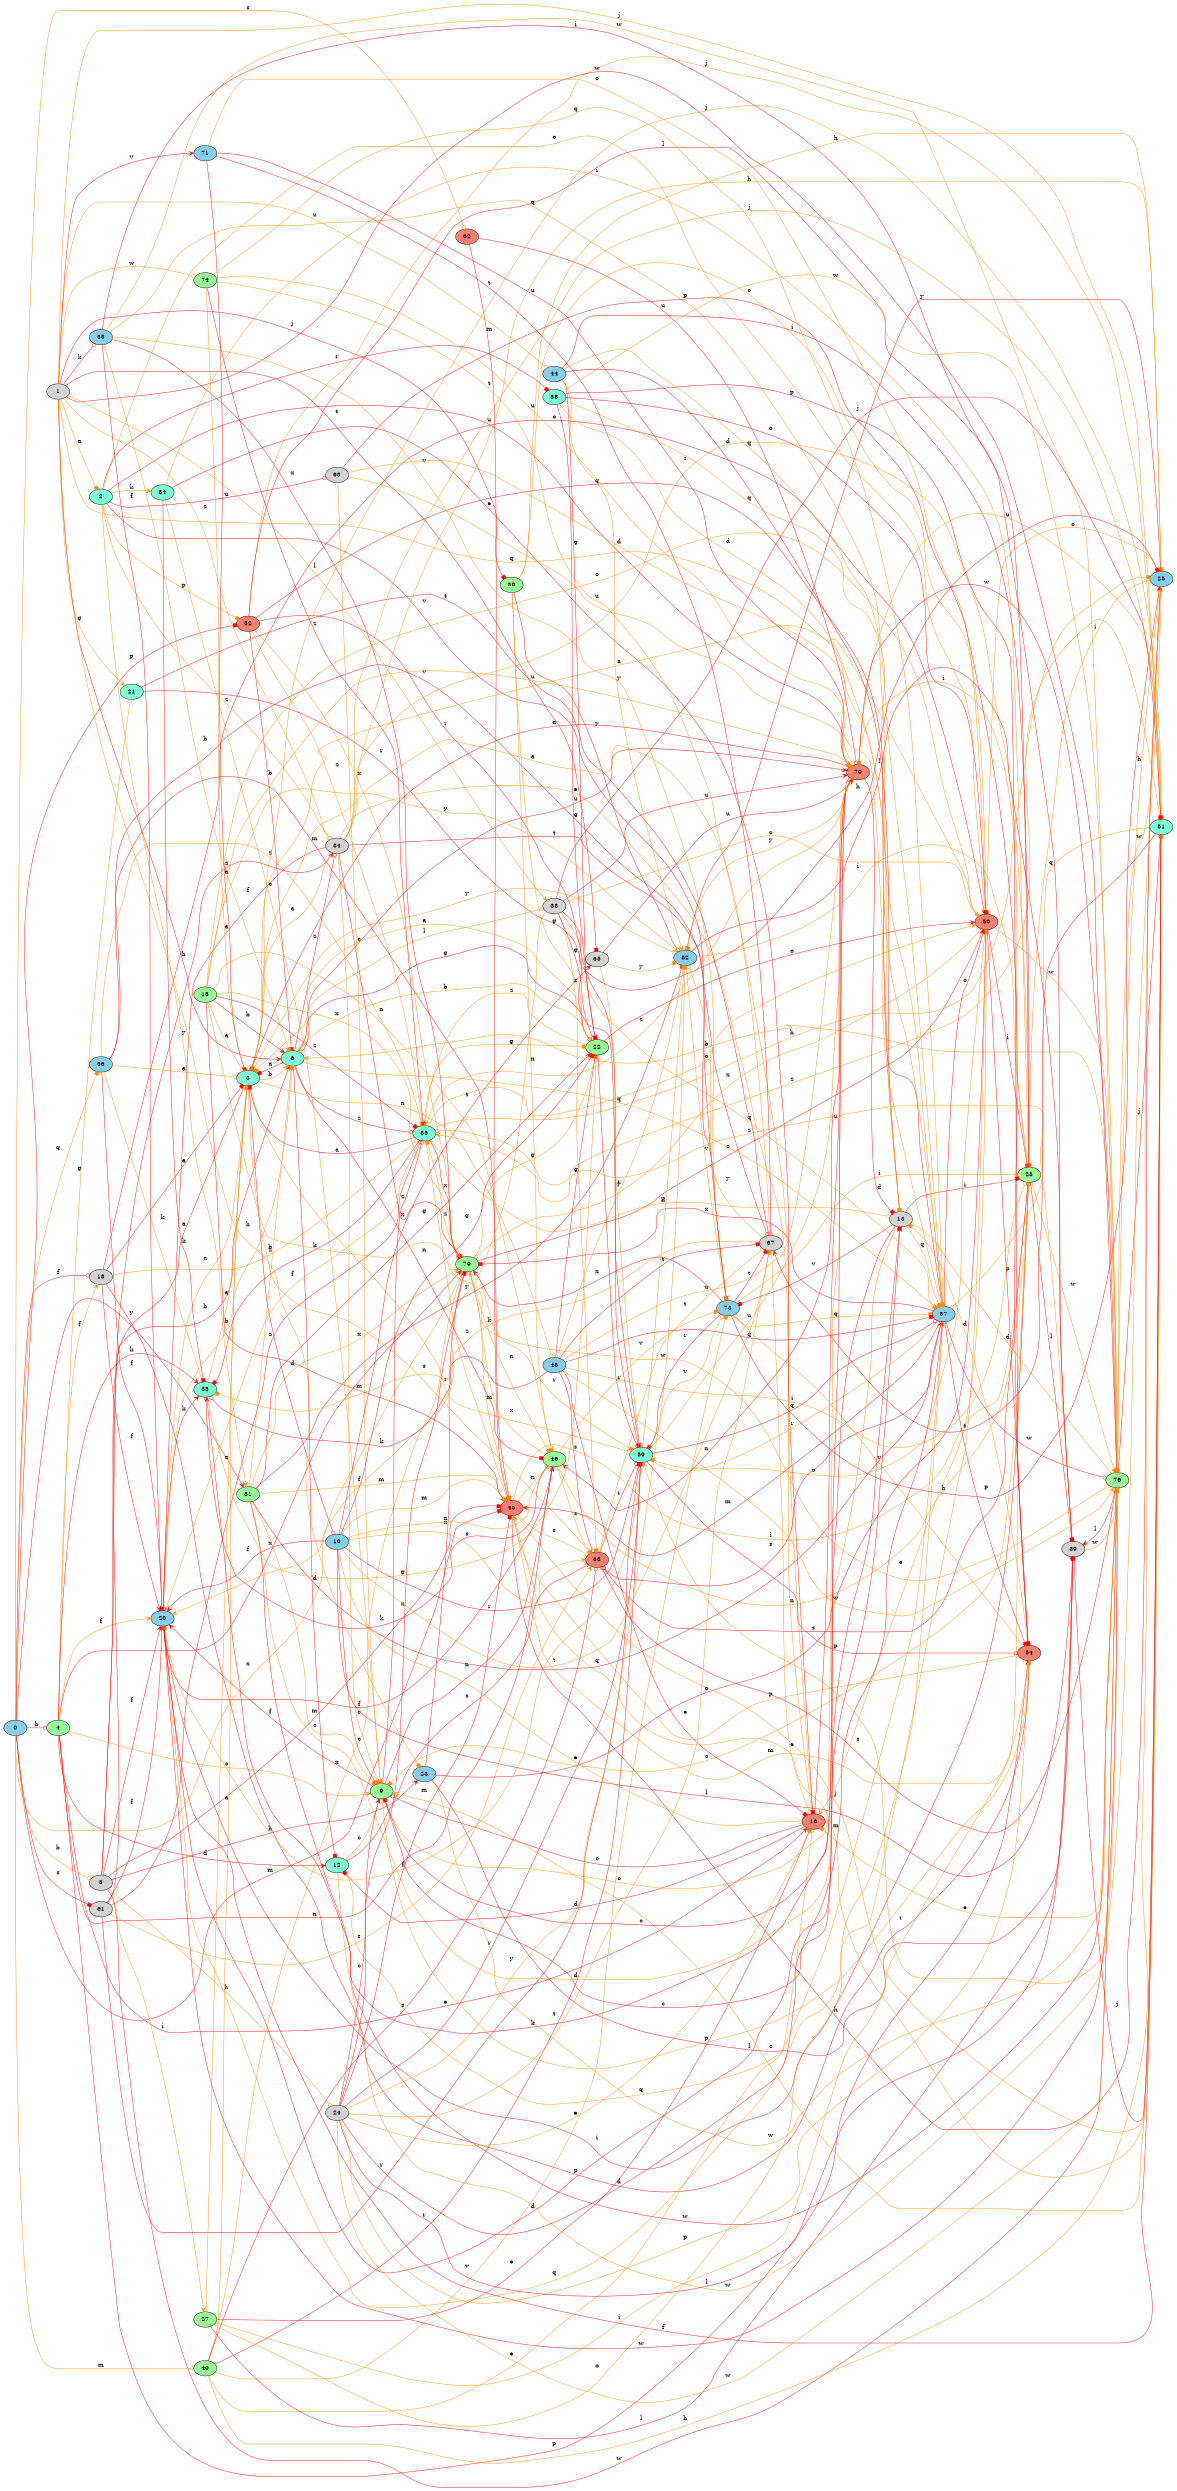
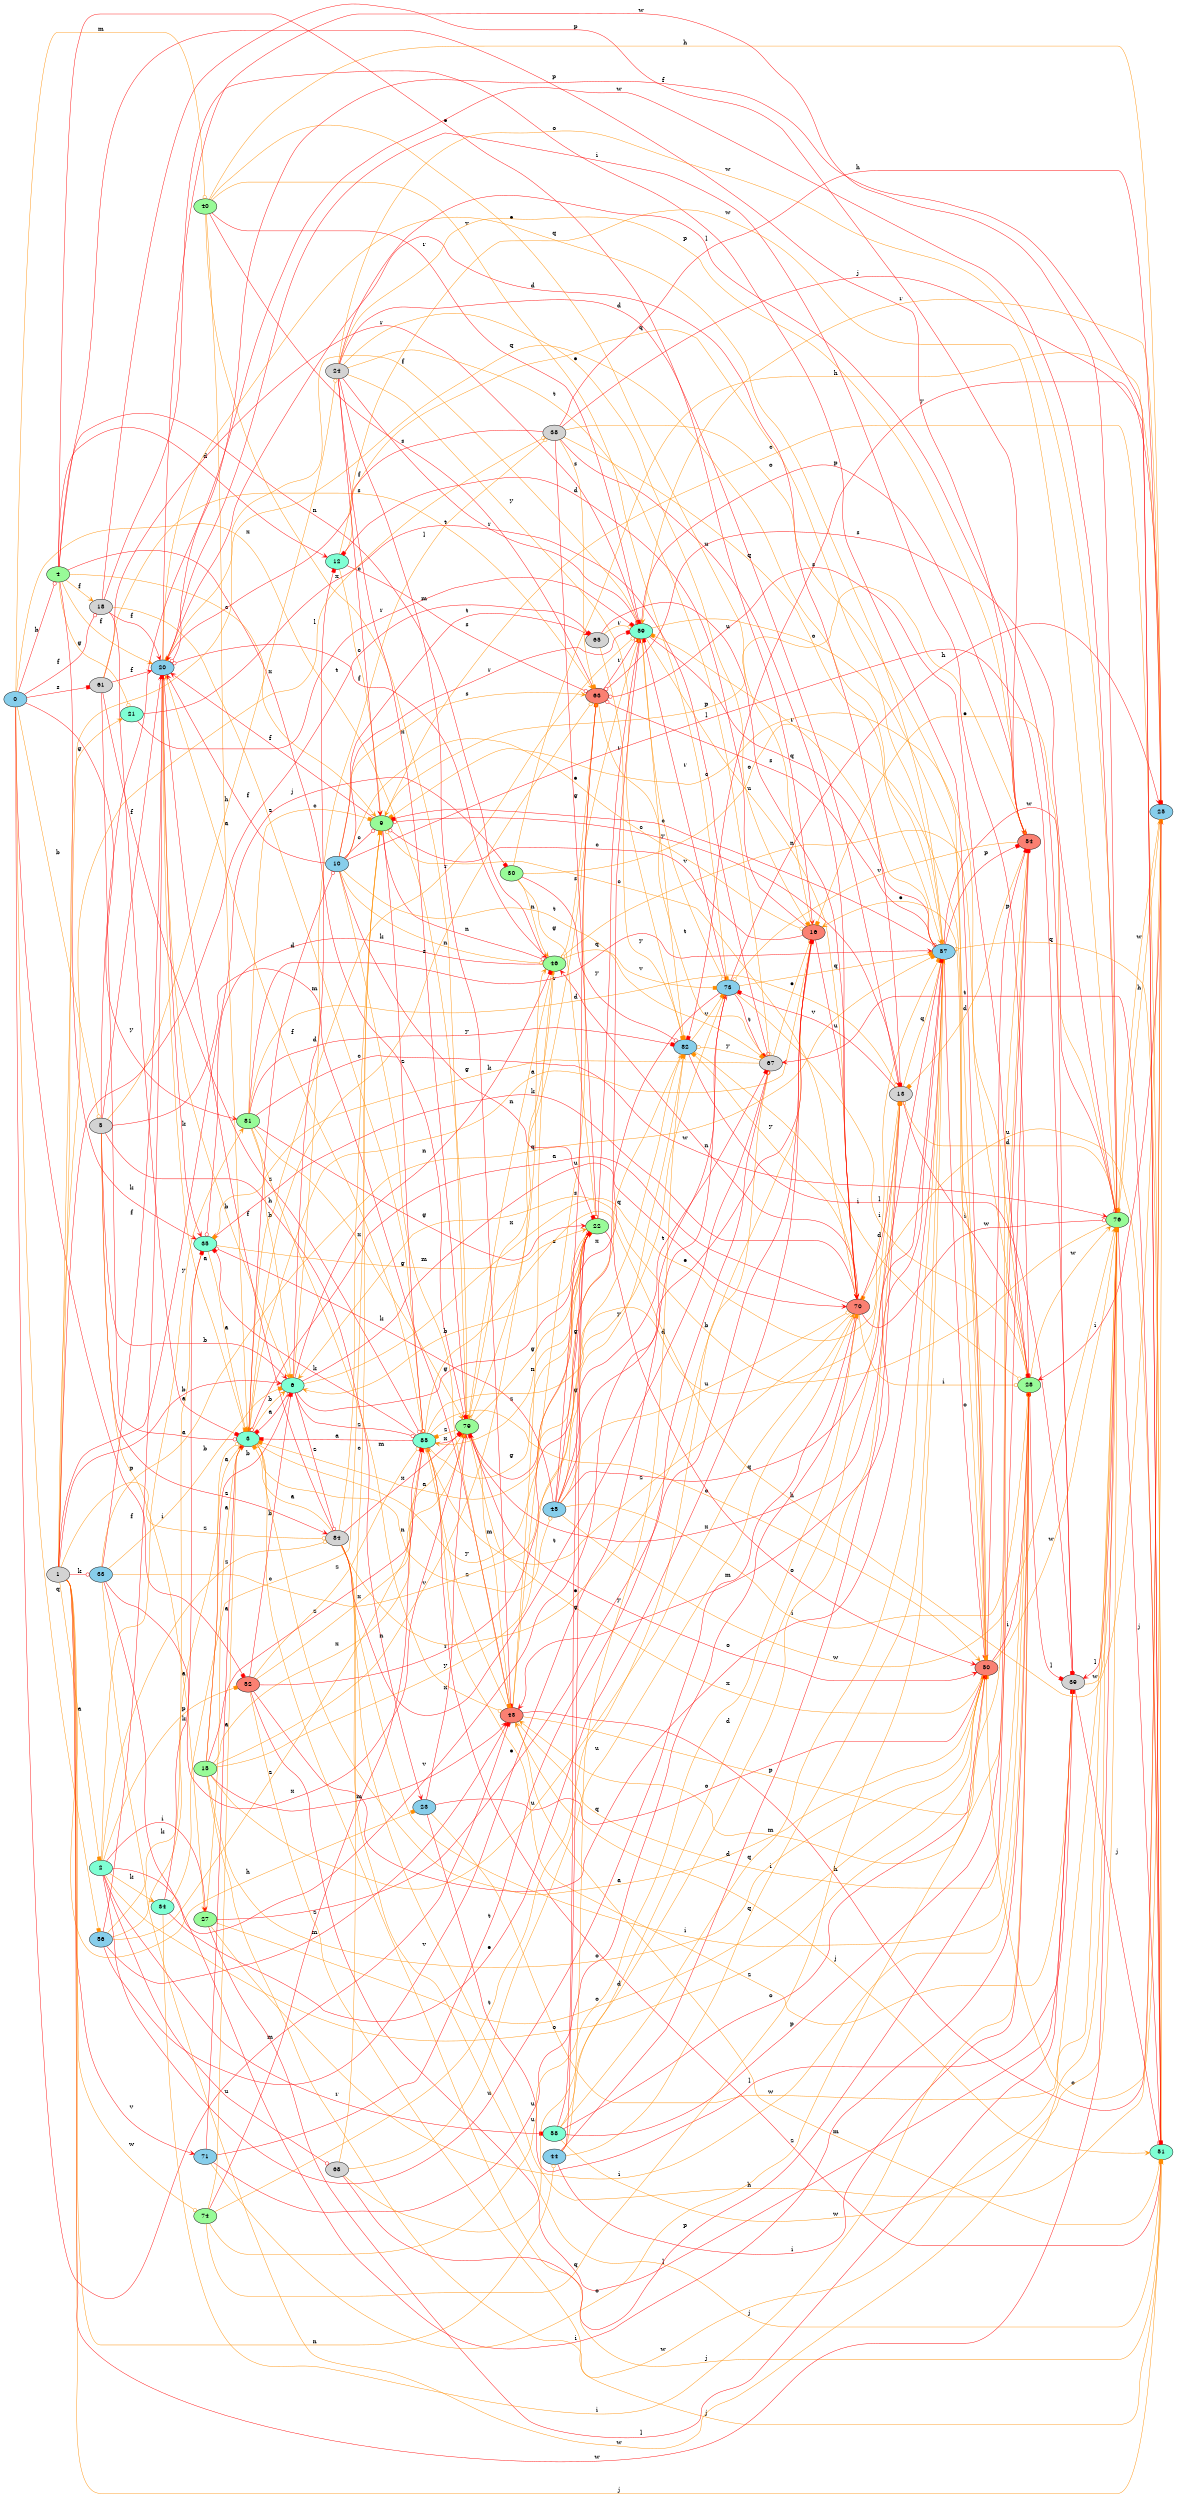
edge "1" -> "44": label "u" -> "n"
node "62": removed
edge "1" -> "38": arrowhead vee -> odot
edge "25" -> "28": color darkorange -> red
edge "51" -> "85": color darkorange -> red
edge "38" -> "20": color darkorange -> red
edge "2" -> "27": added, label "i"
